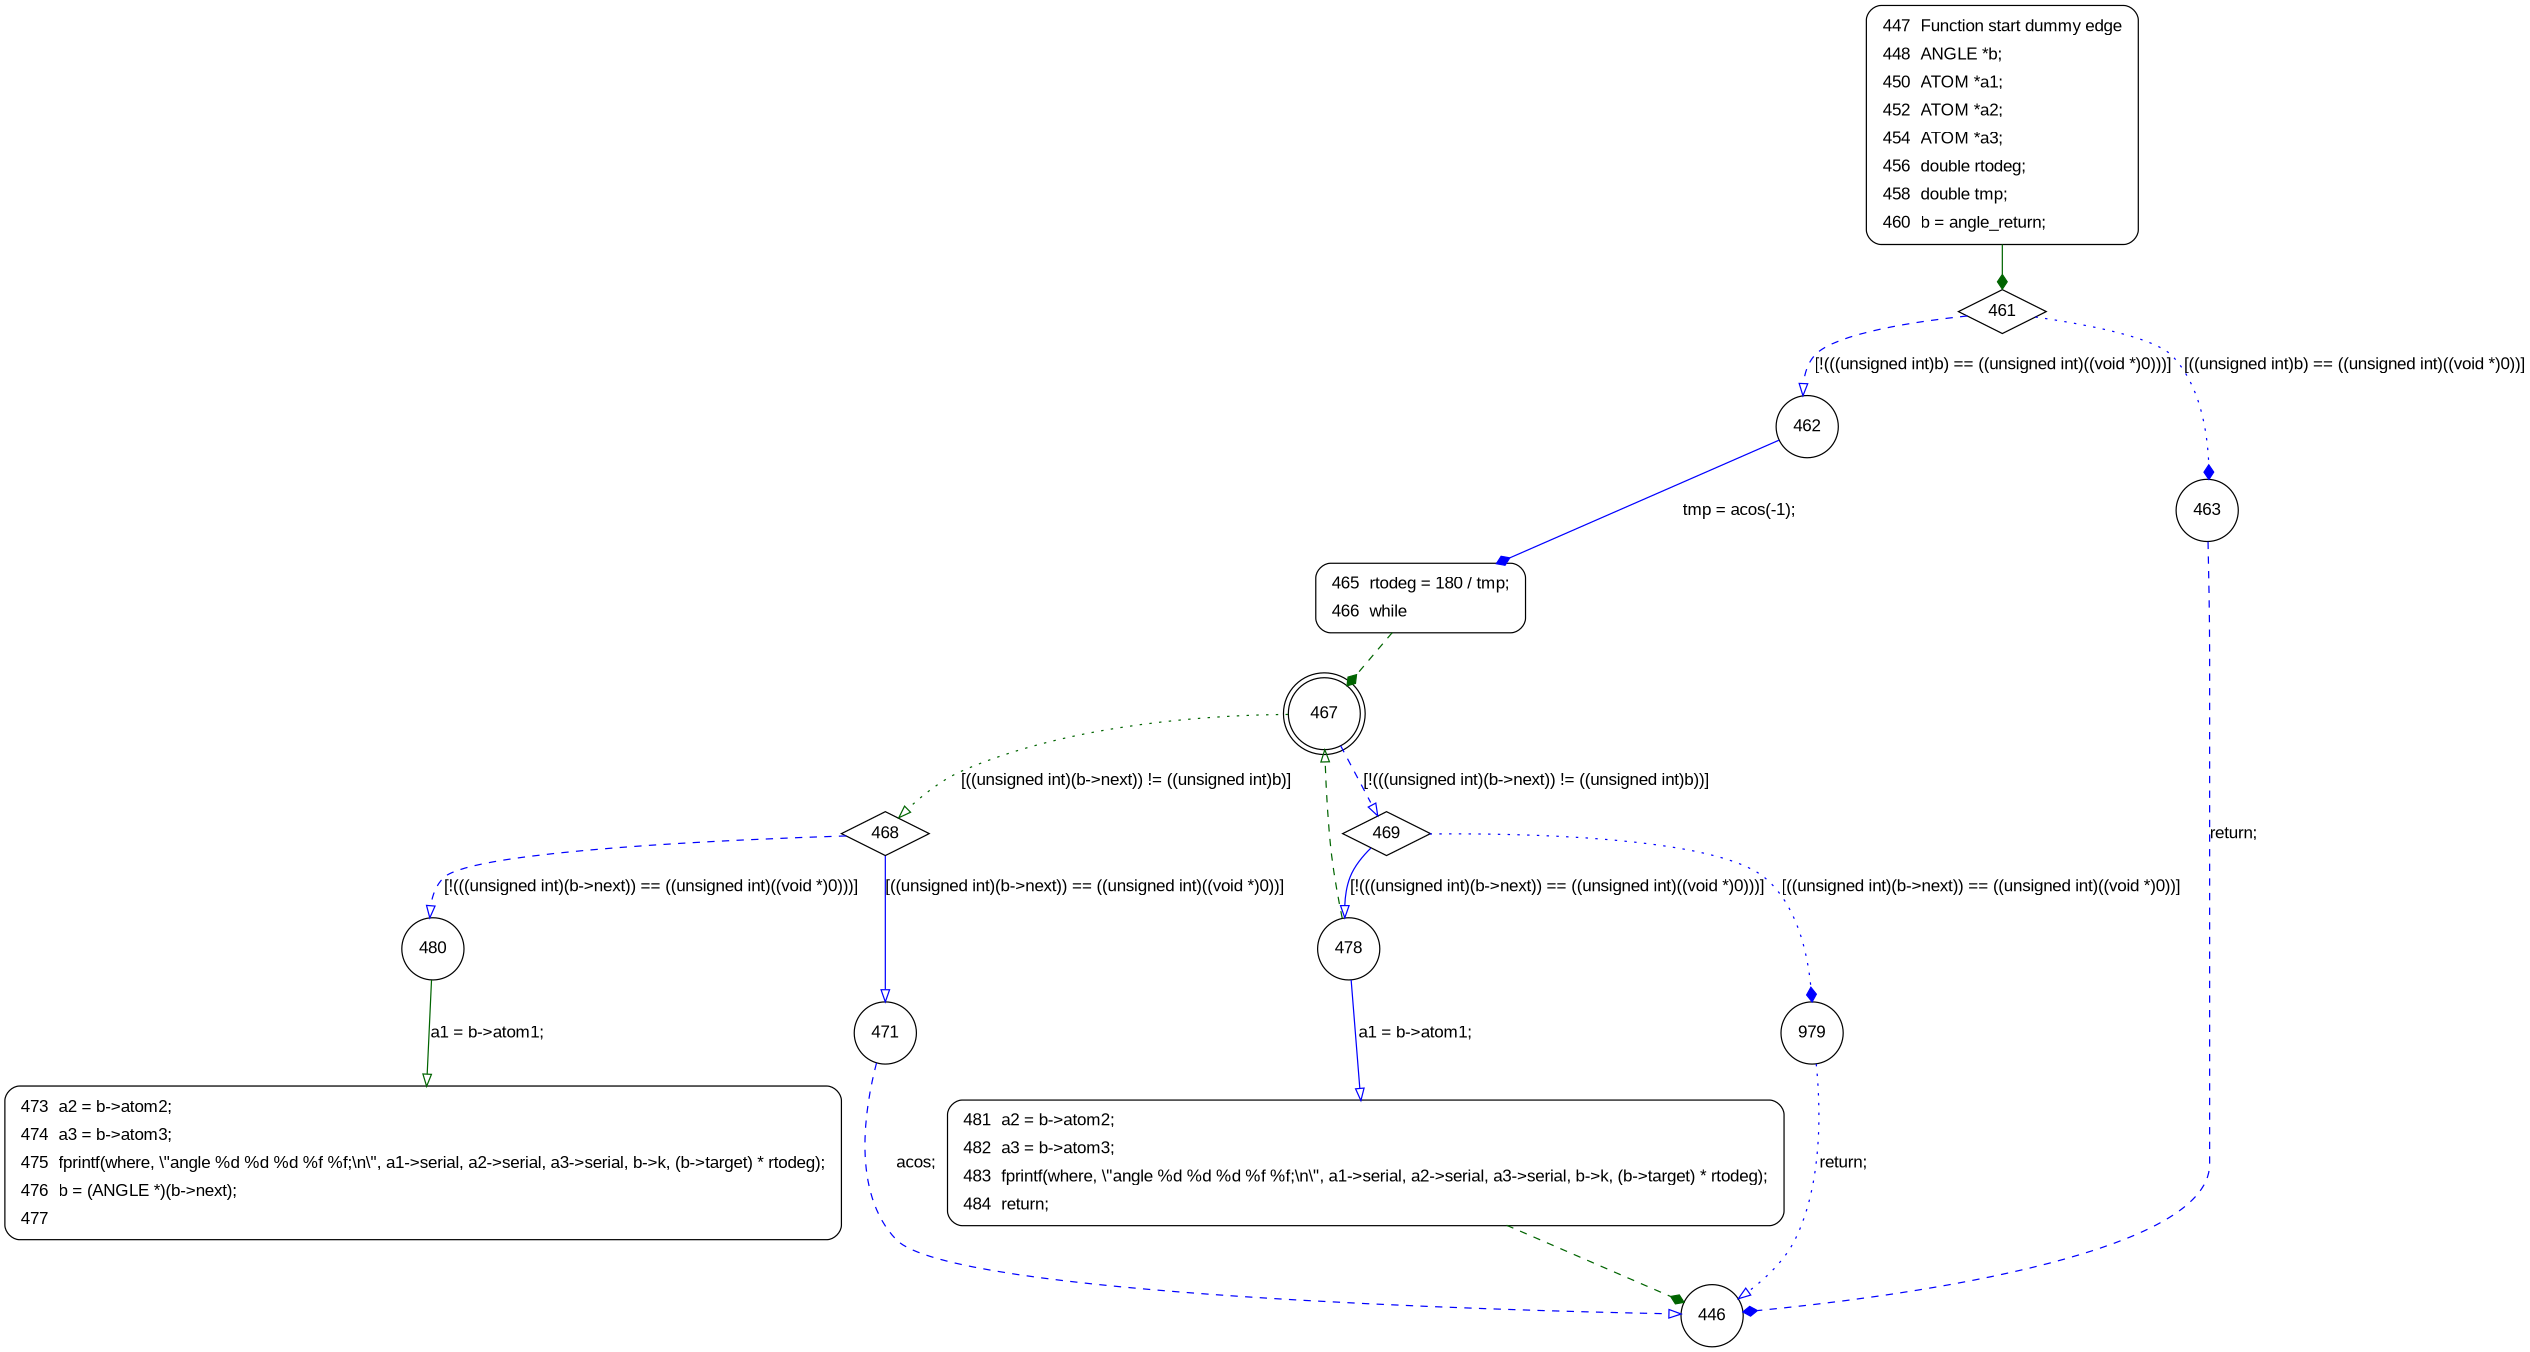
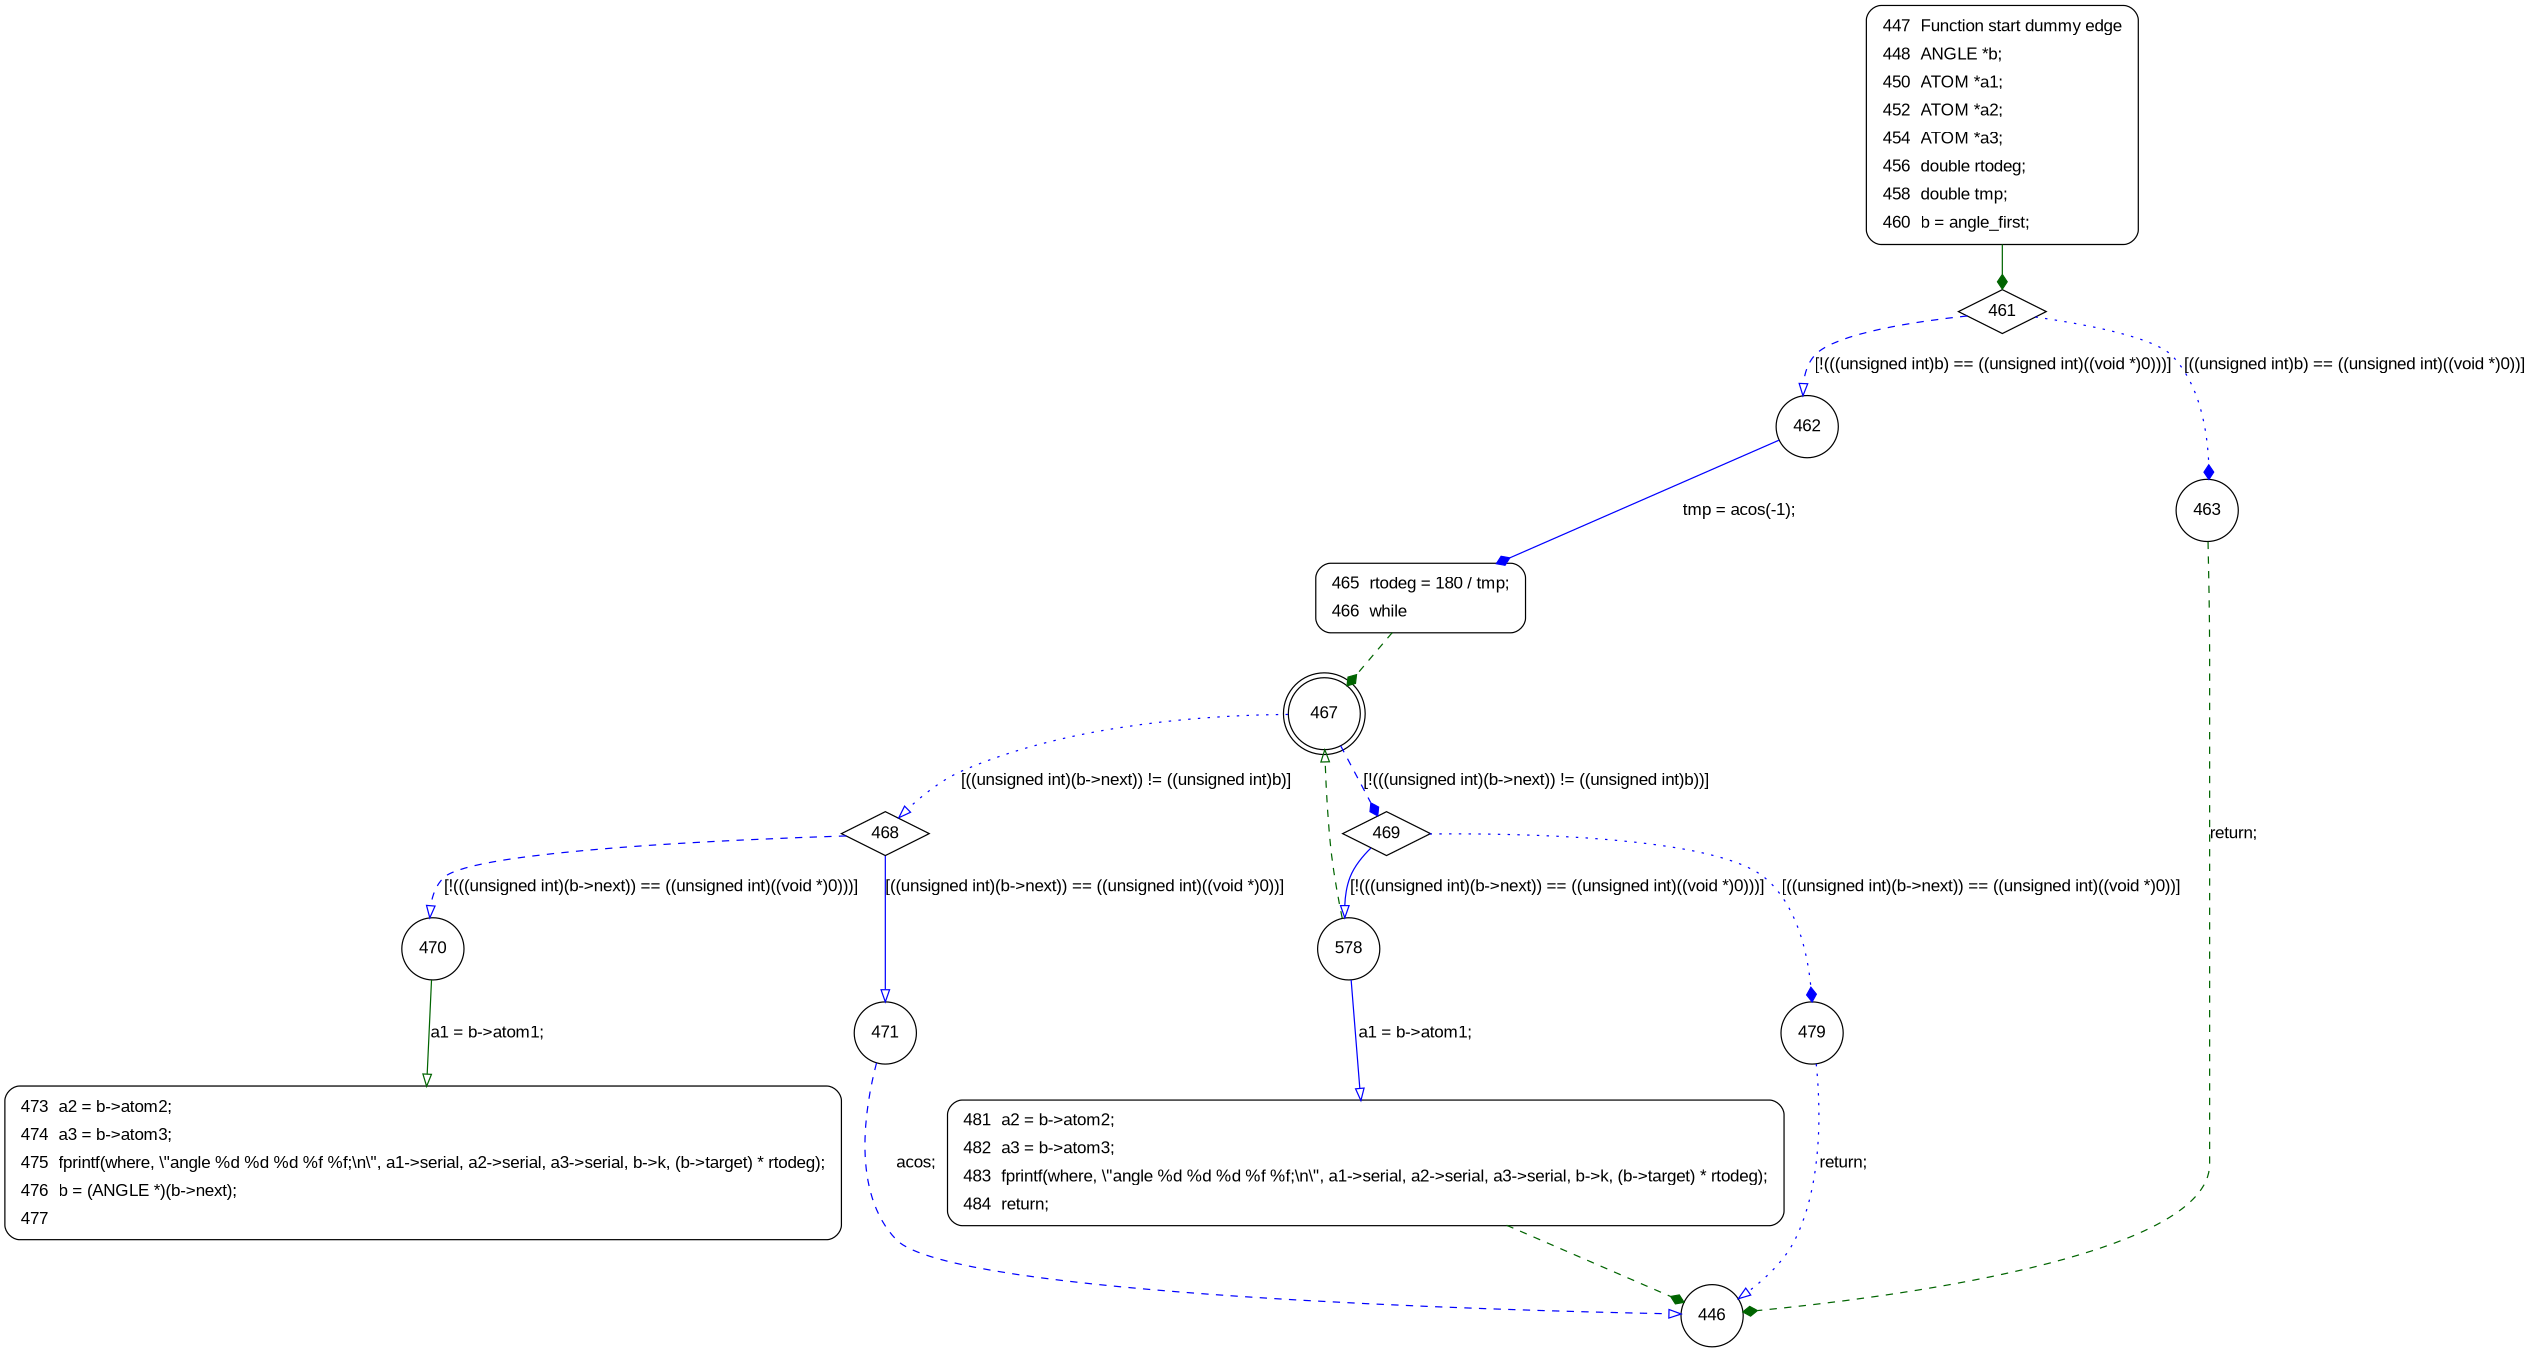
node "447": text "b = angle_return;" -> "b = angle_first;"
edge "467" -> "468": color darkgreen -> blue
edge "467" -> "469": arrowhead onormal -> diamond
node "480": label "480" -> "470"
node "478": label "478" -> "578"
node "979": label "979" -> "479"
edge "463" -> "446": color blue -> darkgreen
